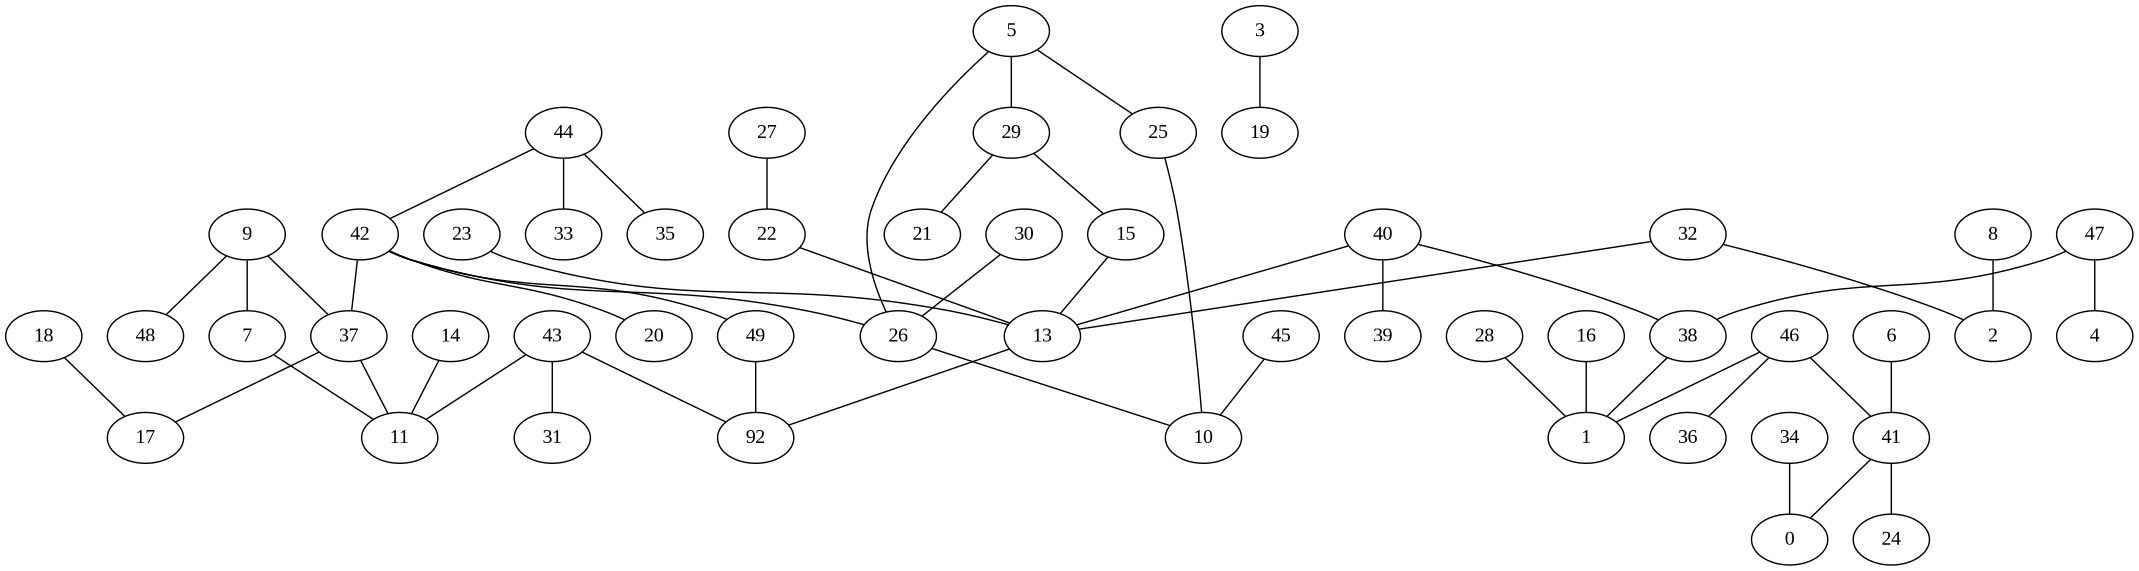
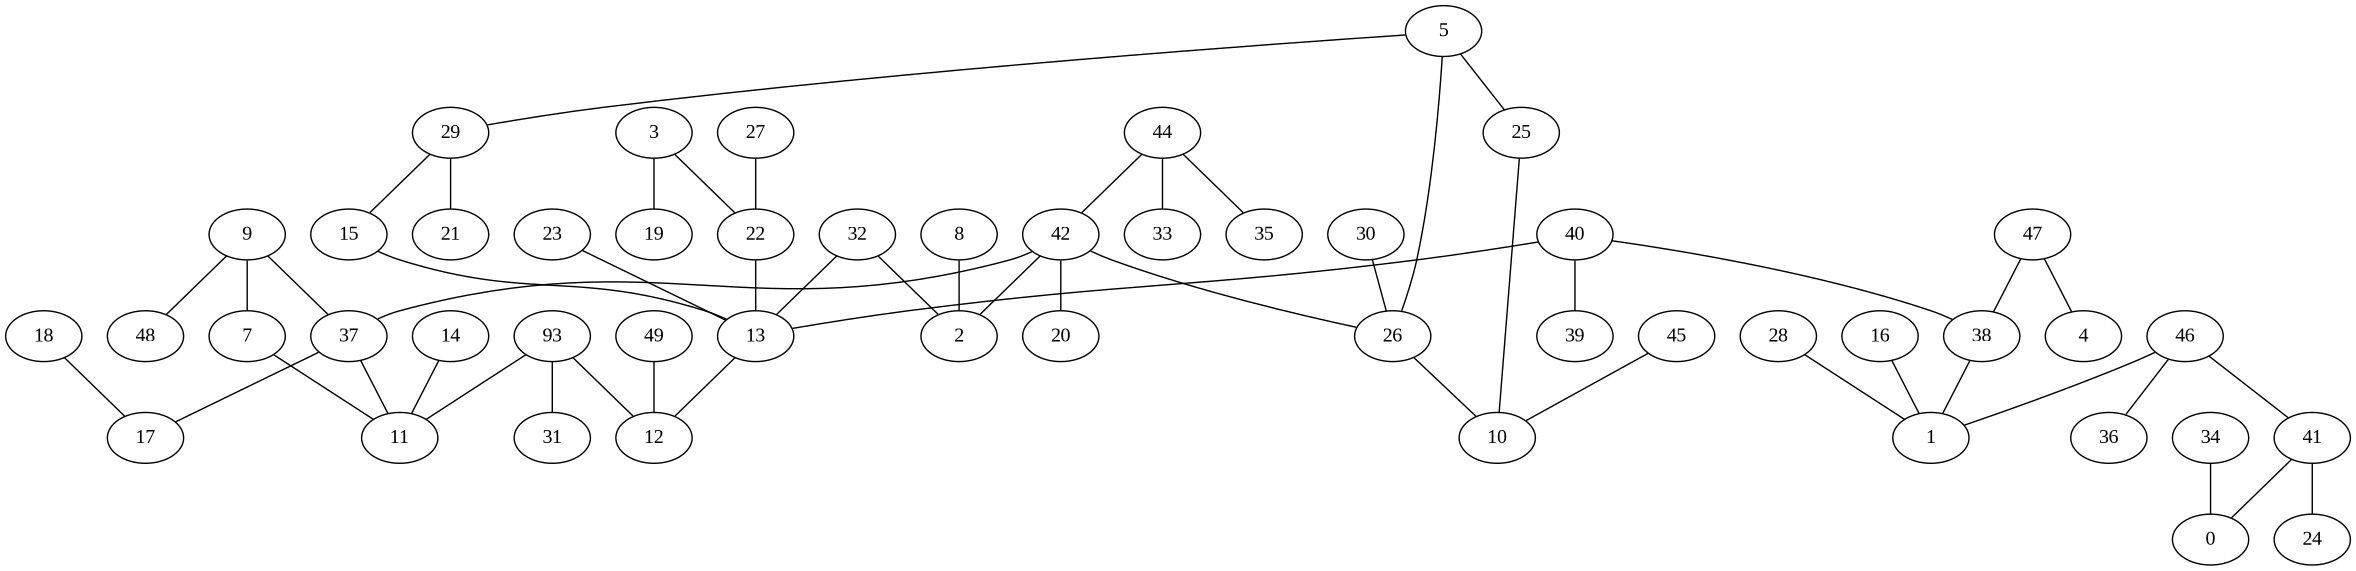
edge "3" -- "22": added
edge "42" -- "49": now "42" -- "2"
node "43": label "43" -> "93"
node "6": removed
node "92": label "92" -> "12"
